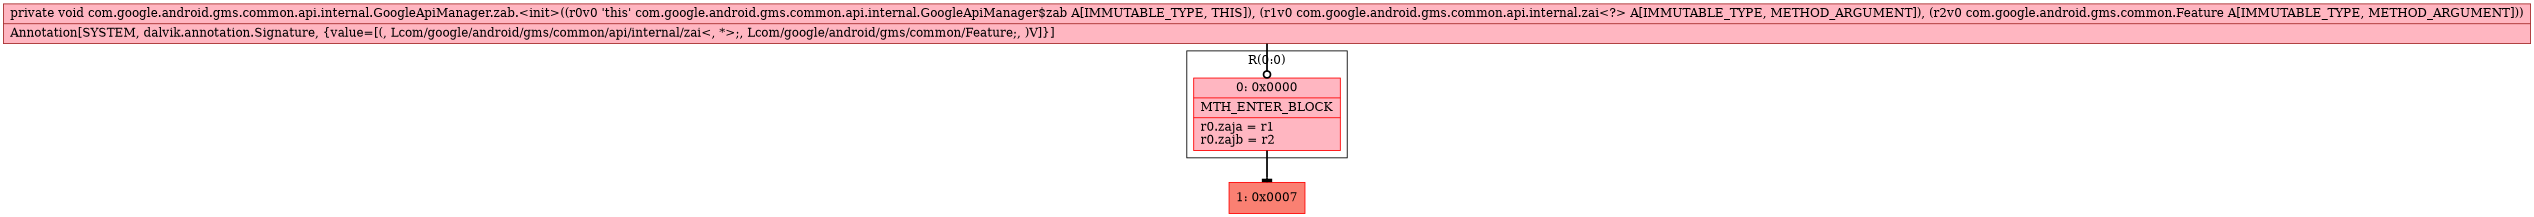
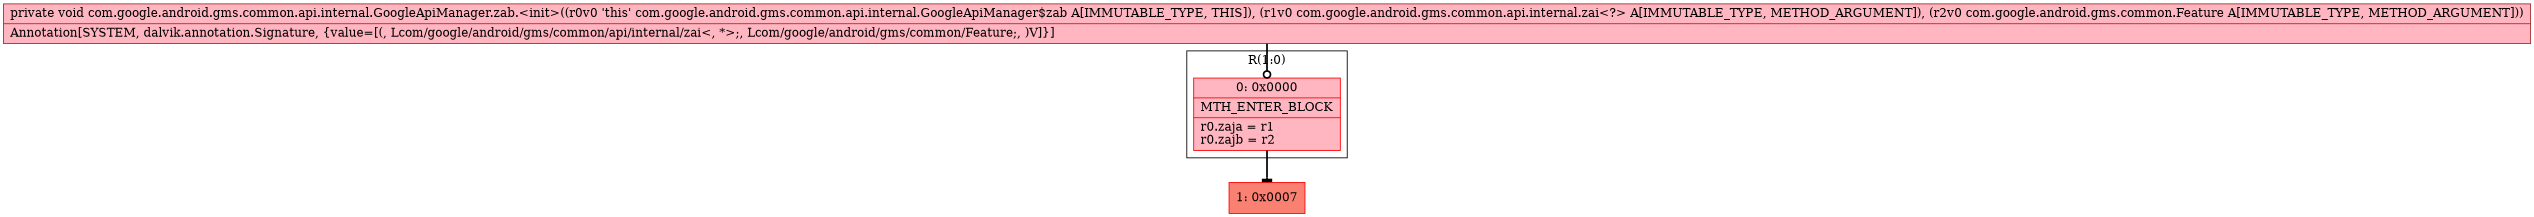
cluster "R(0:0)": label "R(0:0)" -> "R(1:0)"
